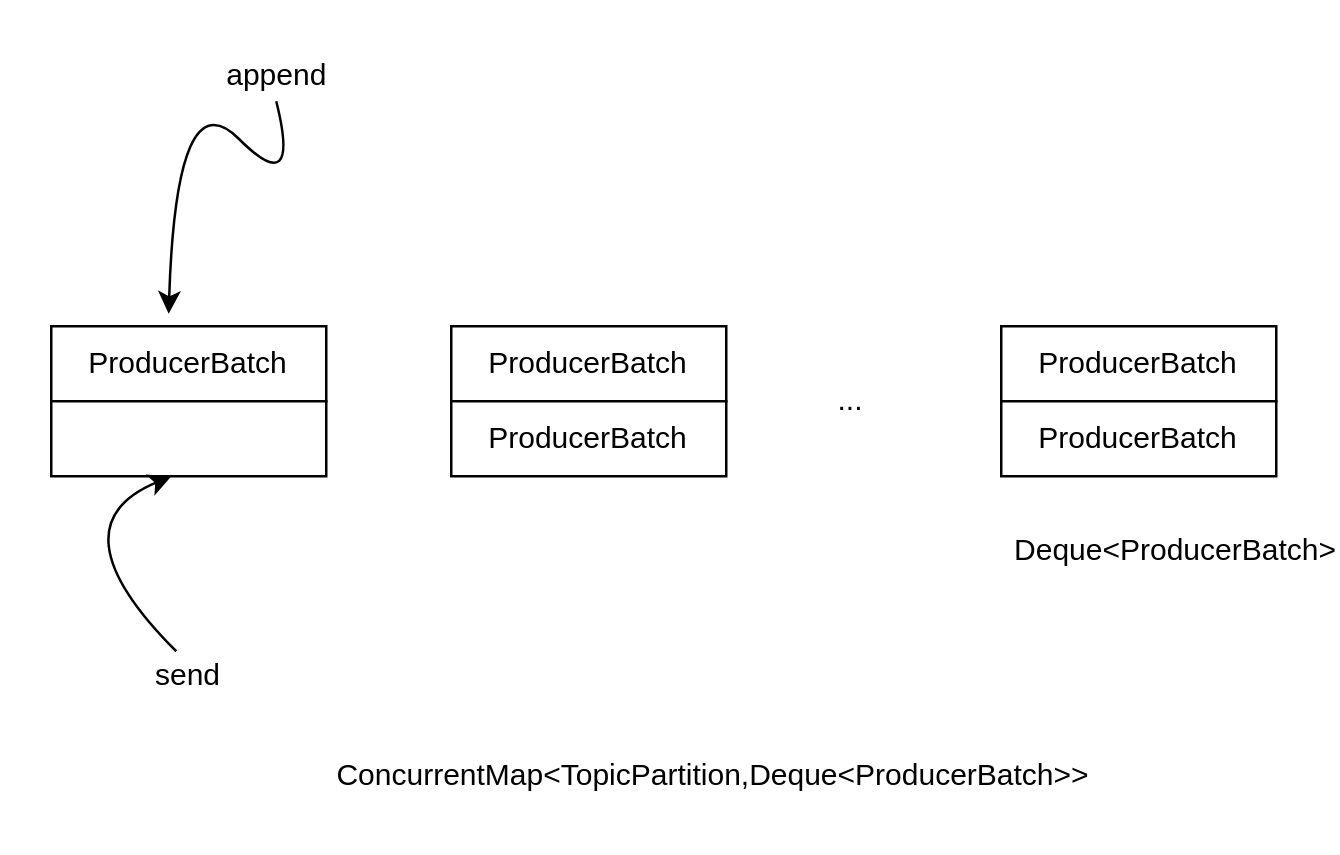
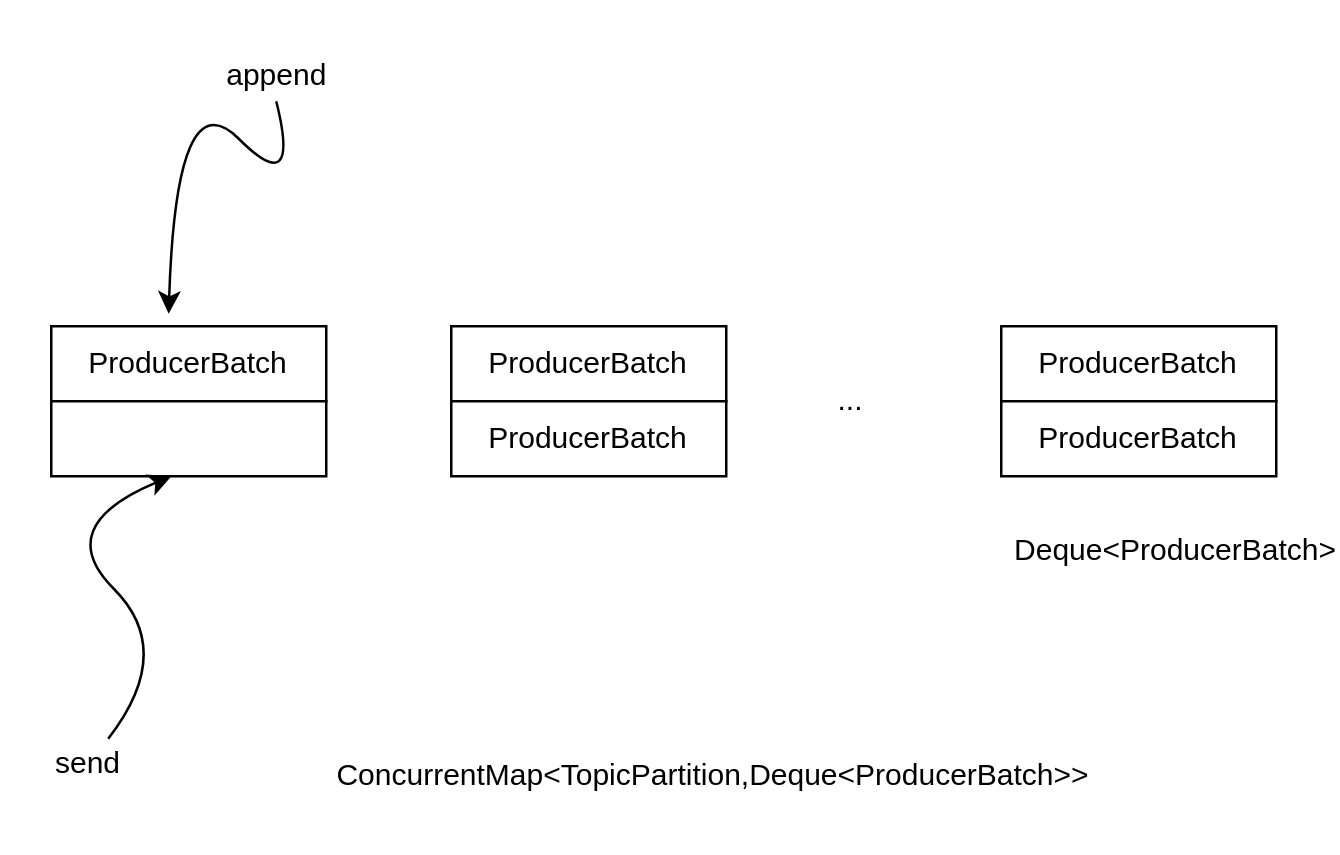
node "send": moved (189, 676) -> (89, 764)
